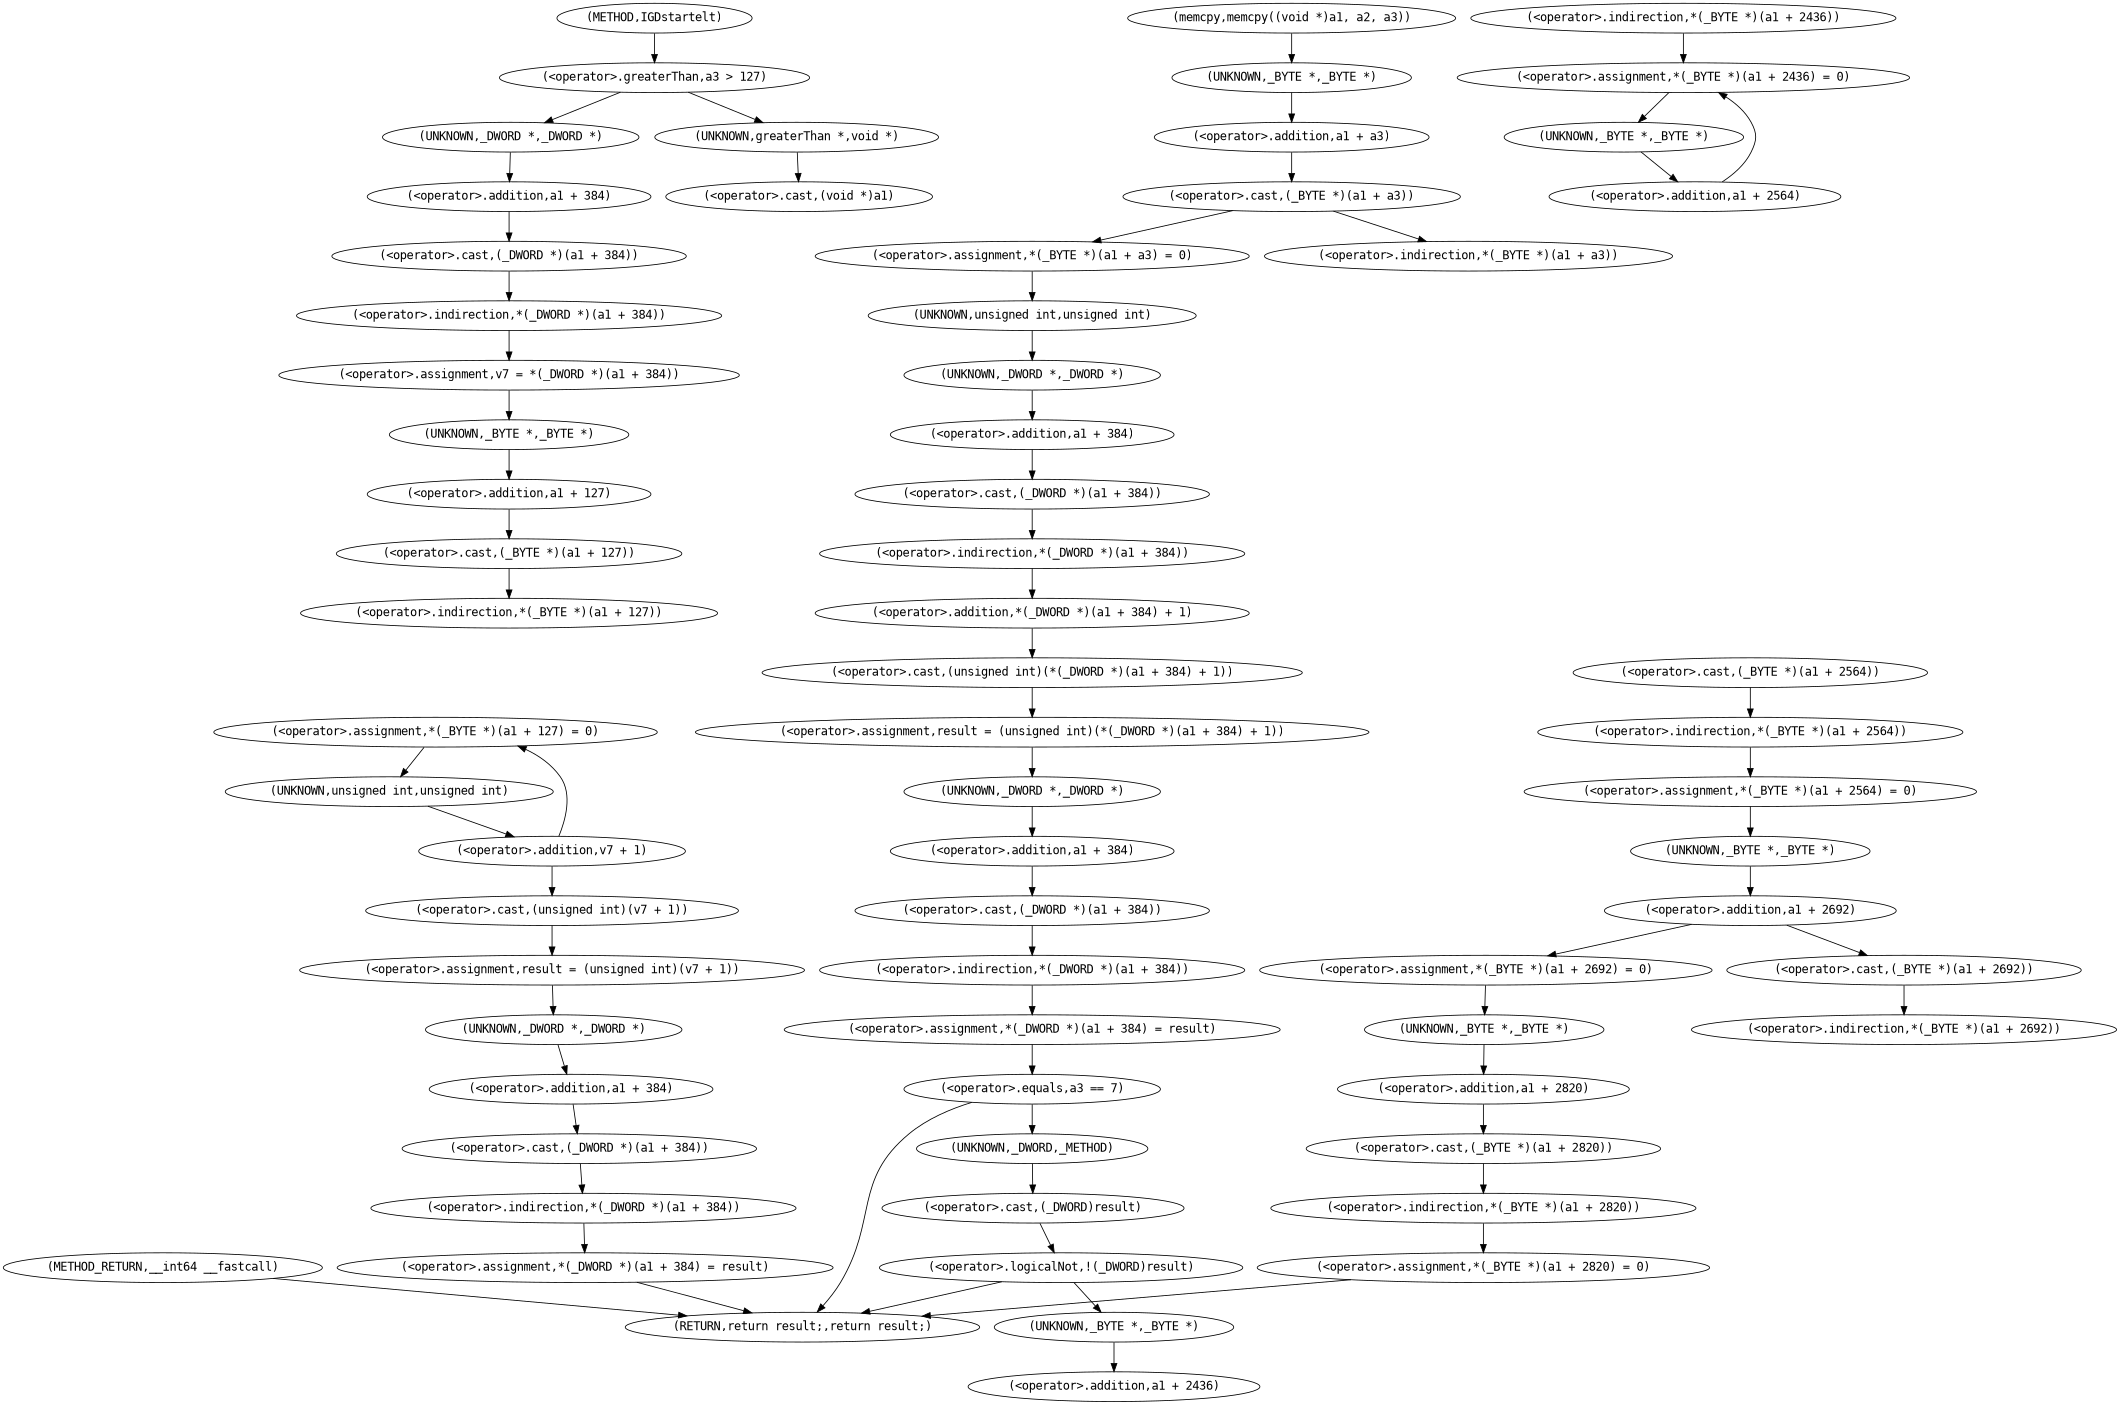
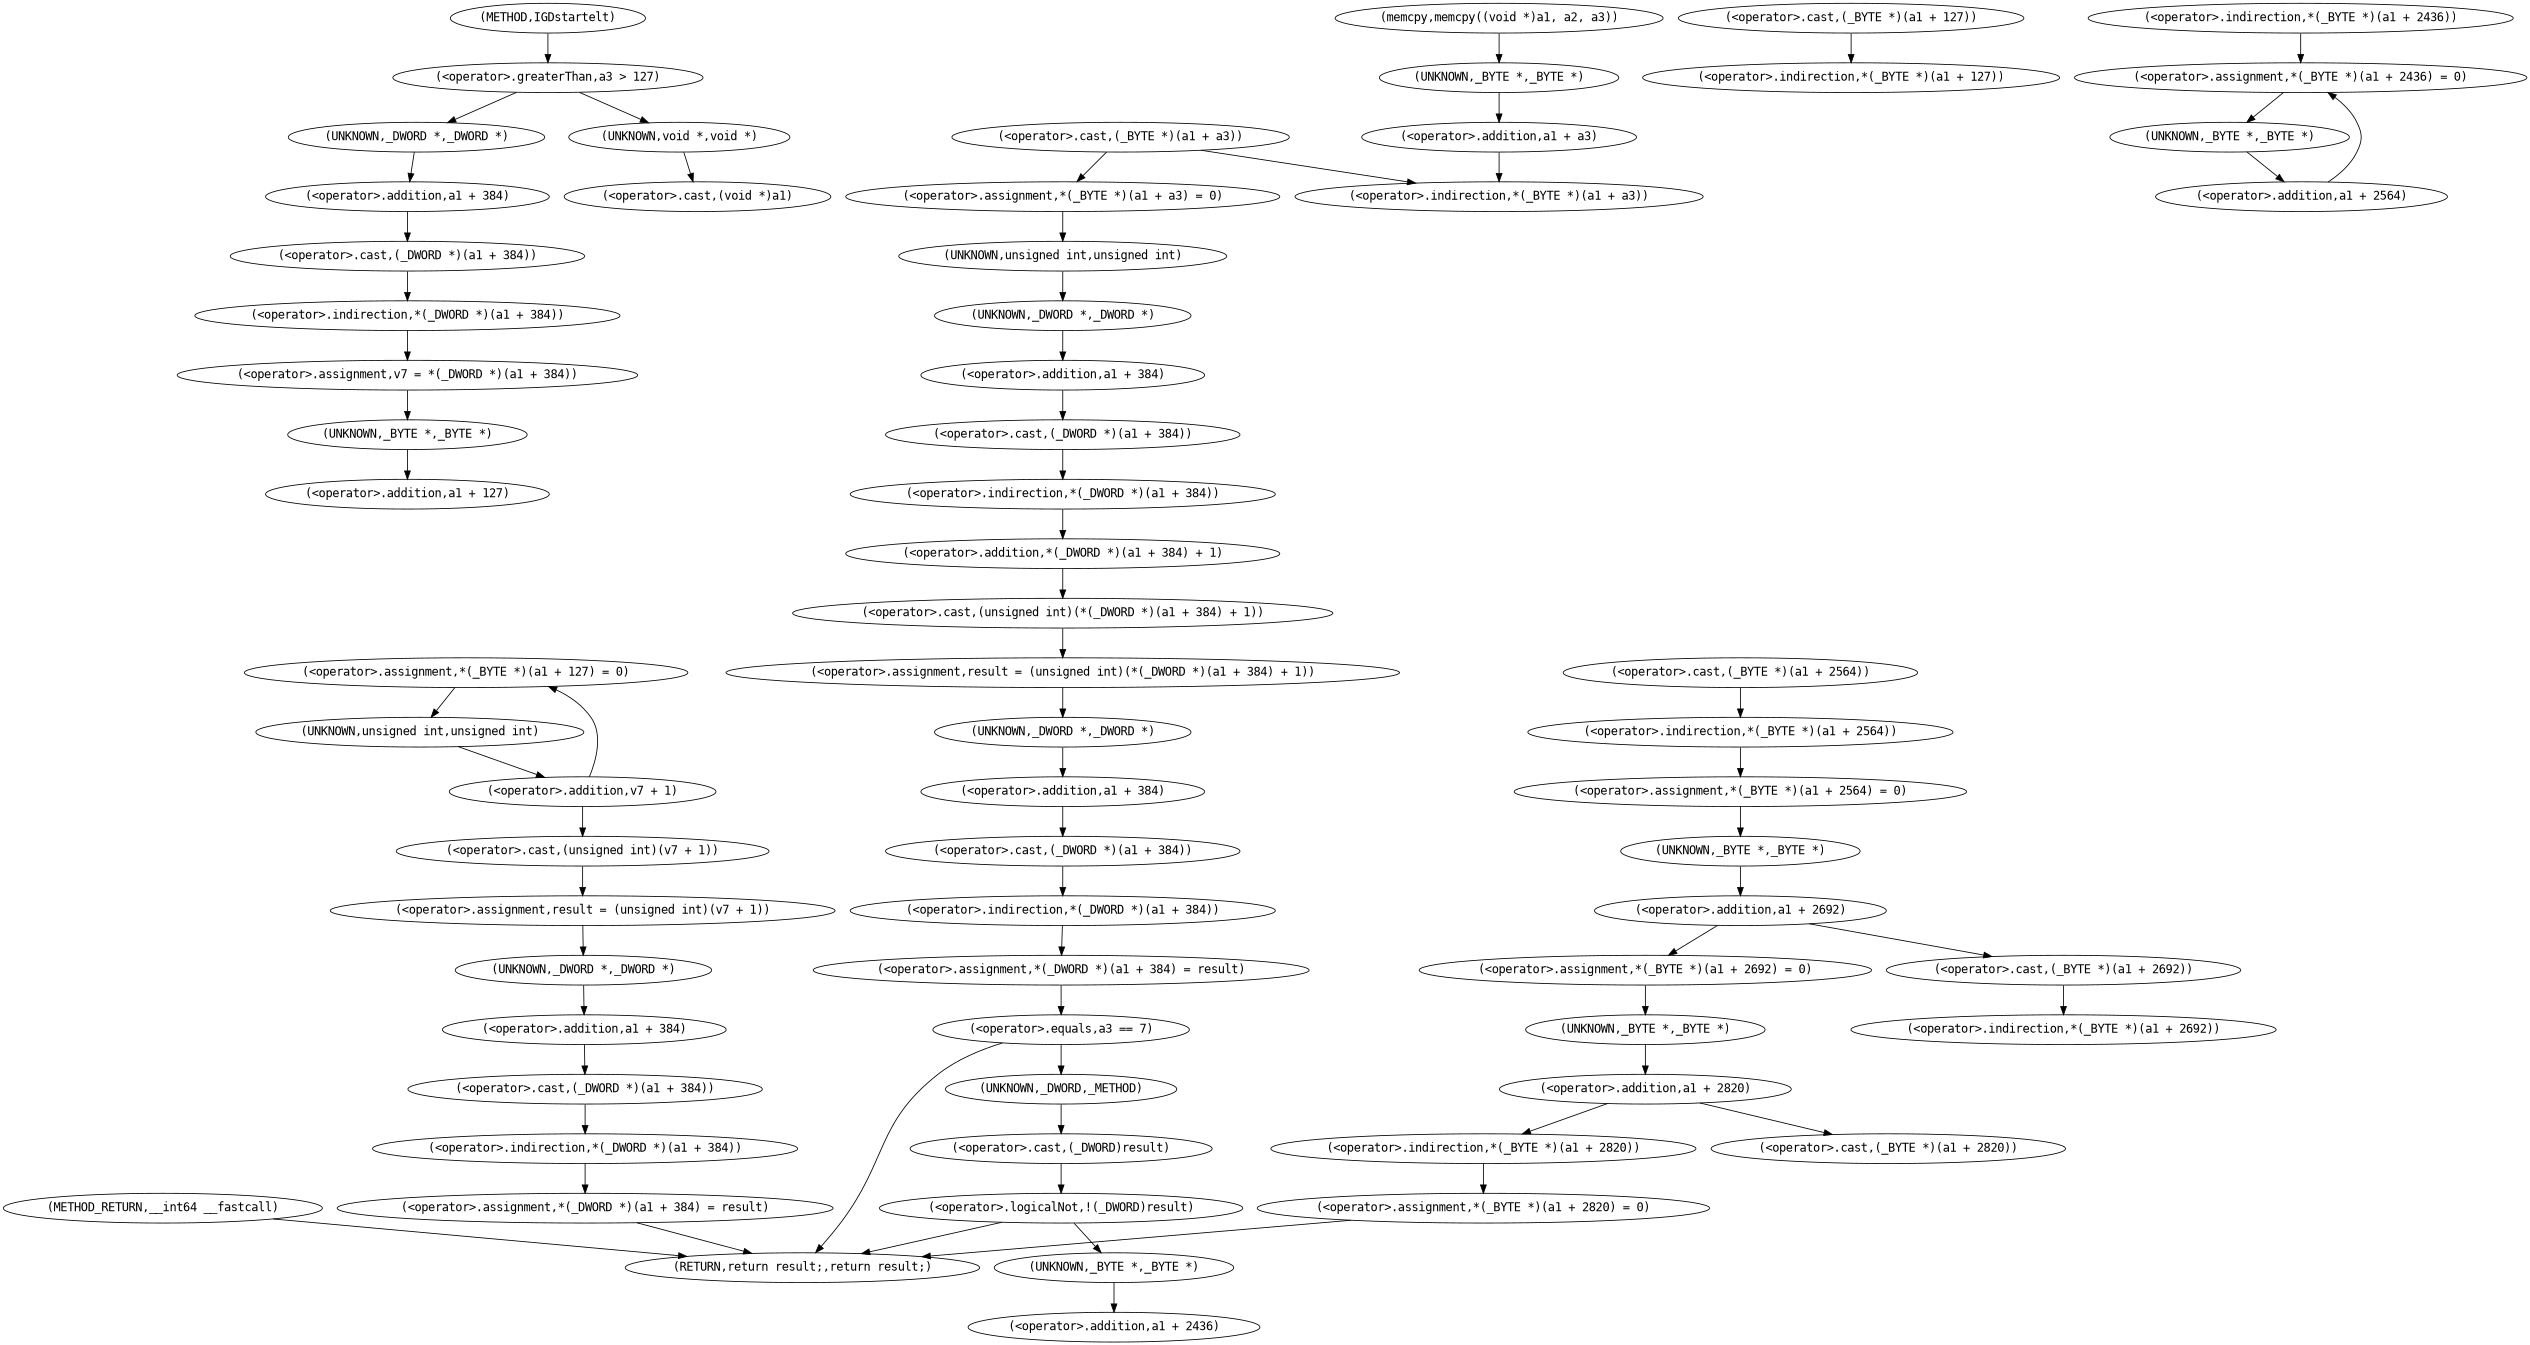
node "(UNKNOWN,greaterThan *,void *)": label "(UNKNOWN,greaterThan *,void *)" -> "(UNKNOWN,void *,void *)"
edge "(<operator>.addition,a1 + a3)" -> "(<operator>.cast,(_BYTE *)(a1 + a3))": now "(<operator>.addition,a1 + a3)" -> "(<operator>.indirection,*(_BYTE *)(a1 + a3))"
edge "(<operator>.addition,a1 + 127)" -> "(<operator>.cast,(_BYTE *)(a1 + 127))": removed
edge "(<operator>.cast,(_BYTE *)(a1 + 2820))" -> "(<operator>.indirection,*(_BYTE *)(a1 + 2820))": now "(<operator>.addition,a1 + 2820)" -> "(<operator>.indirection,*(_BYTE *)(a1 + 2820))"
